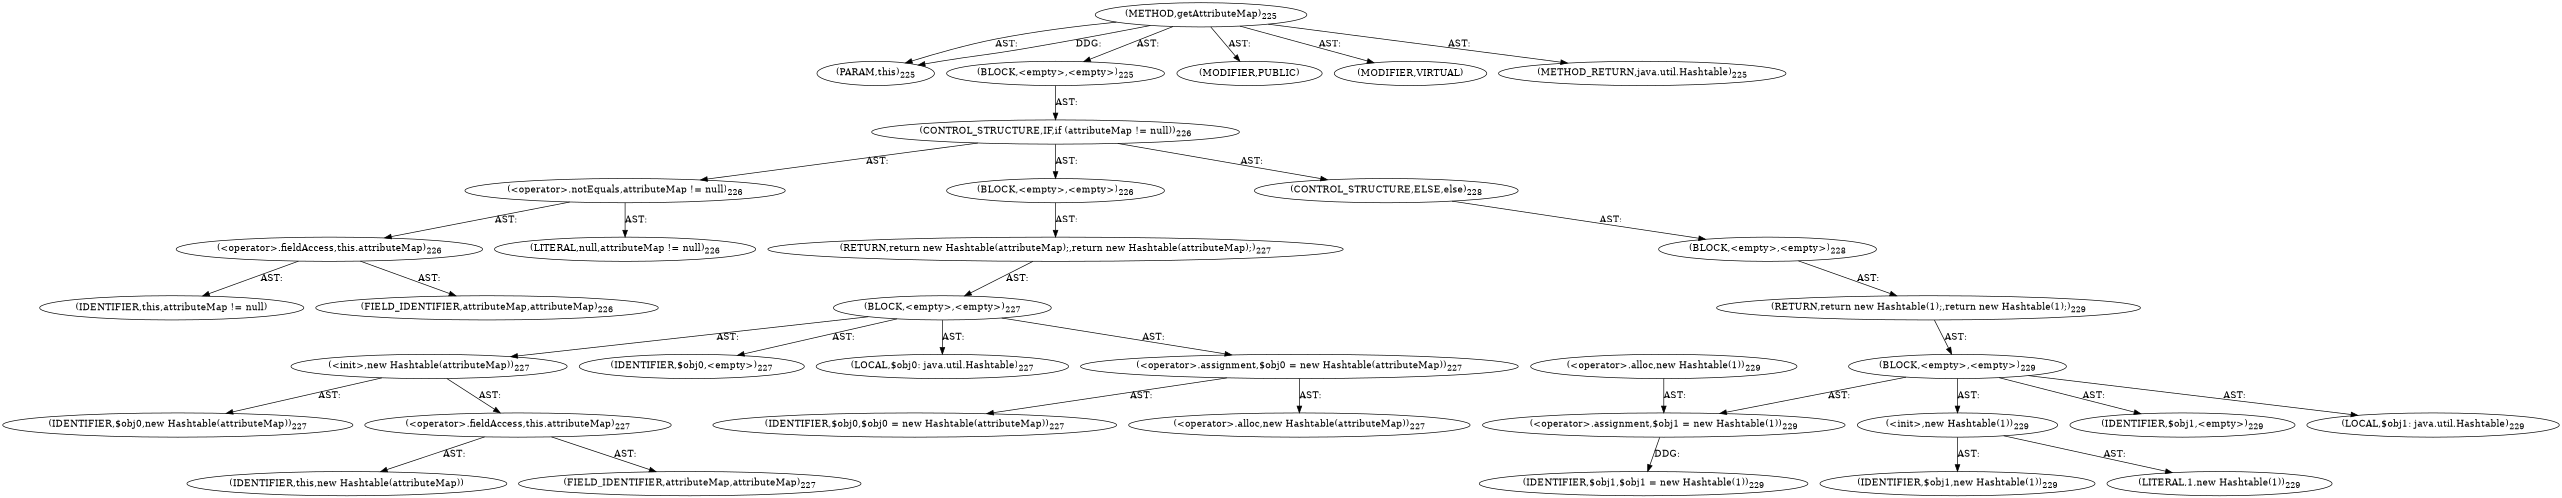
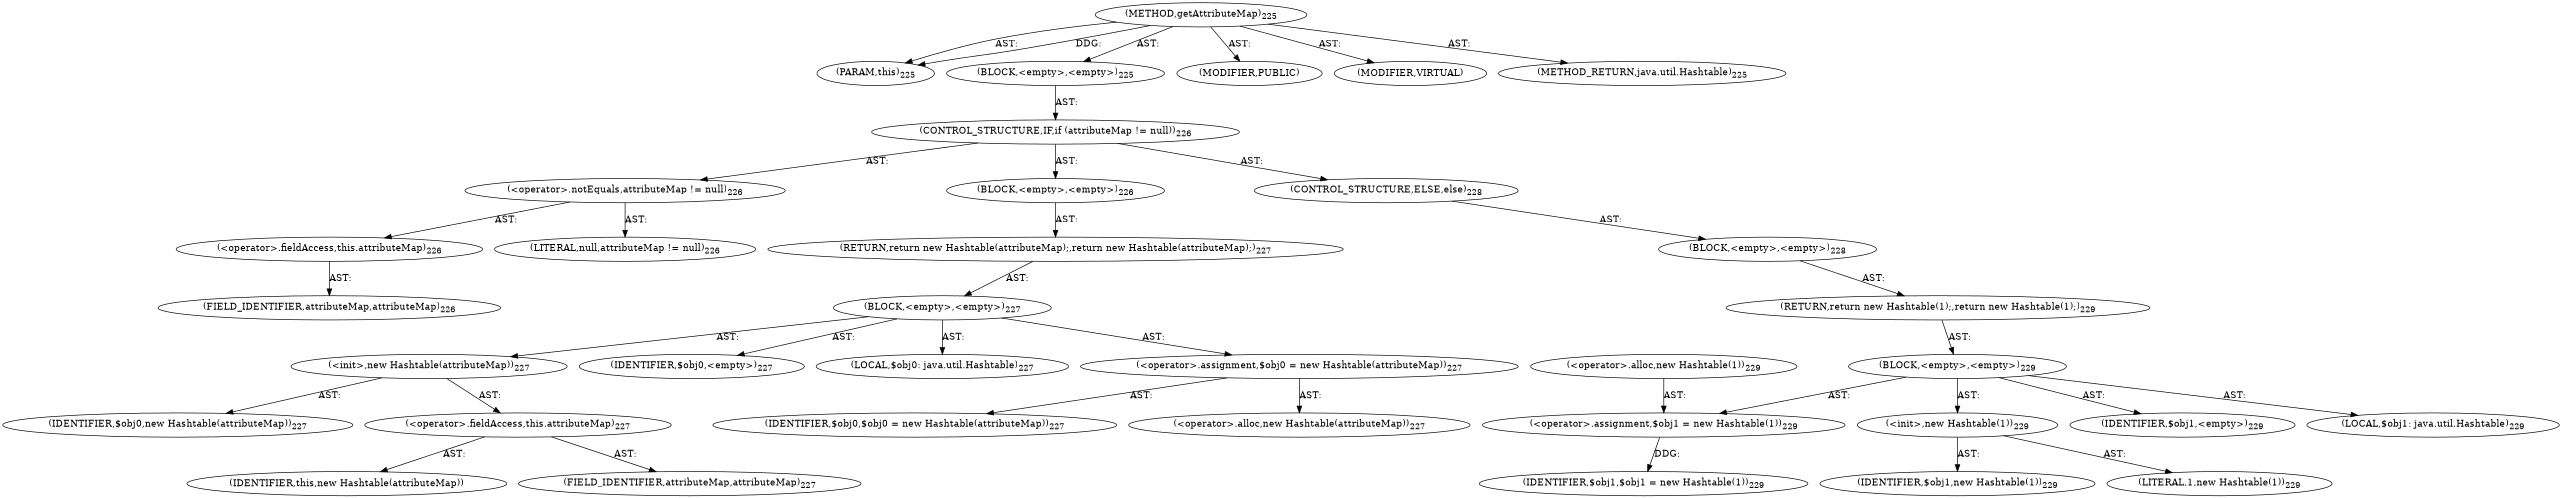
node "(IDENTIFIER,this,attributeMap != null)": removed
